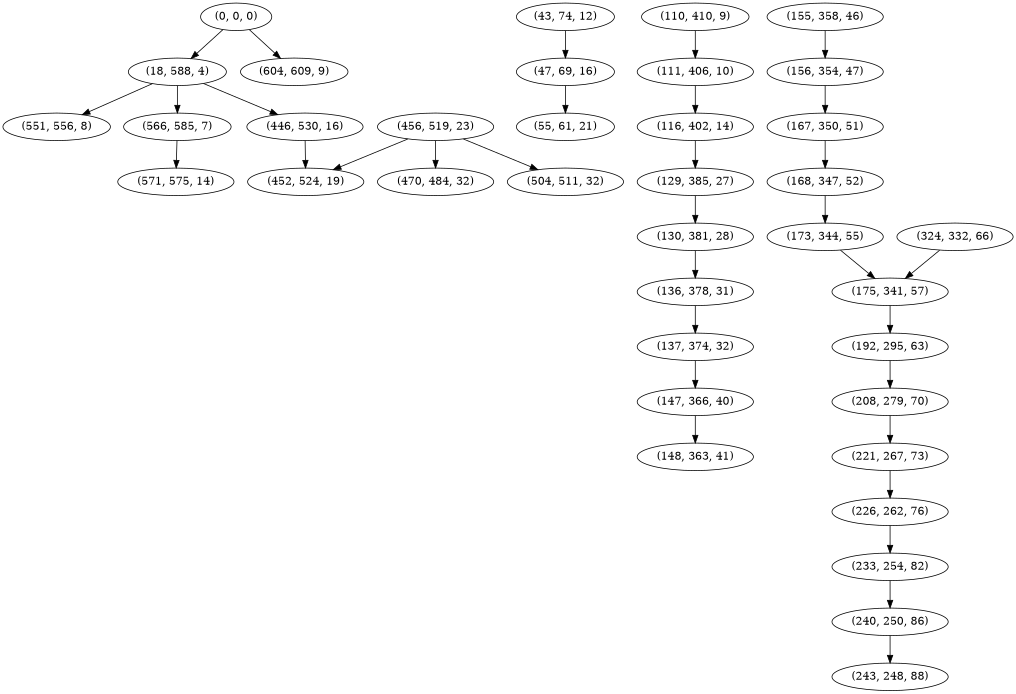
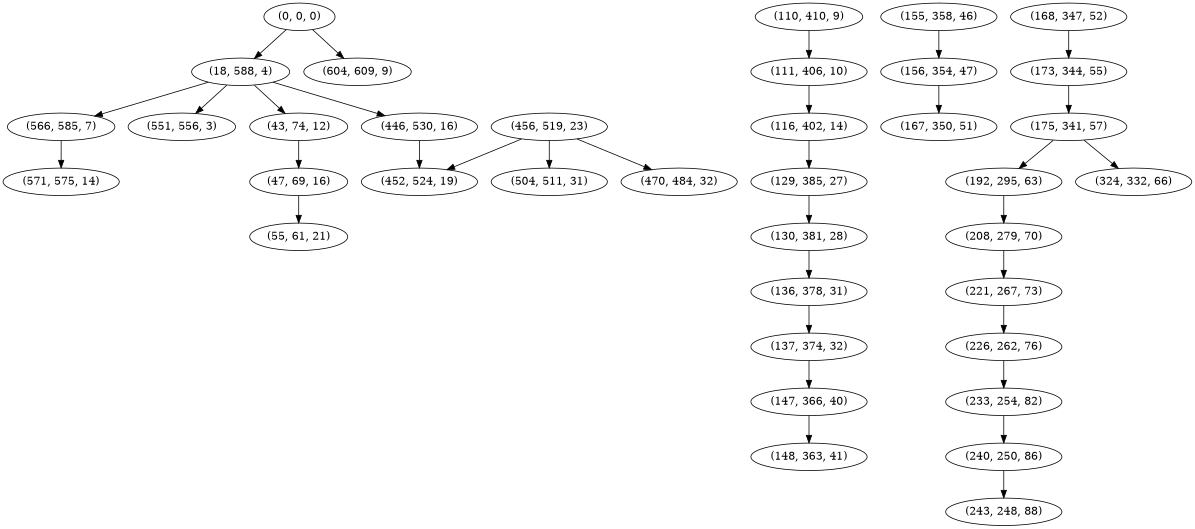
edge "(18, 588, 4)" -> "(43, 74, 12)": added
node "(551, 556, 8)": label "(551, 556, 8)" -> "(551, 556, 3)"
edge "(167, 350, 51)" -> "(168, 347, 52)": removed
node "(504, 511, 32)": label "(504, 511, 32)" -> "(504, 511, 31)"
edge "(324, 332, 66)" -> "(175, 341, 57)": reversed
